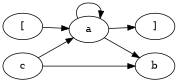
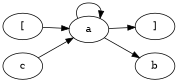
edge "c" -> "b": removed
